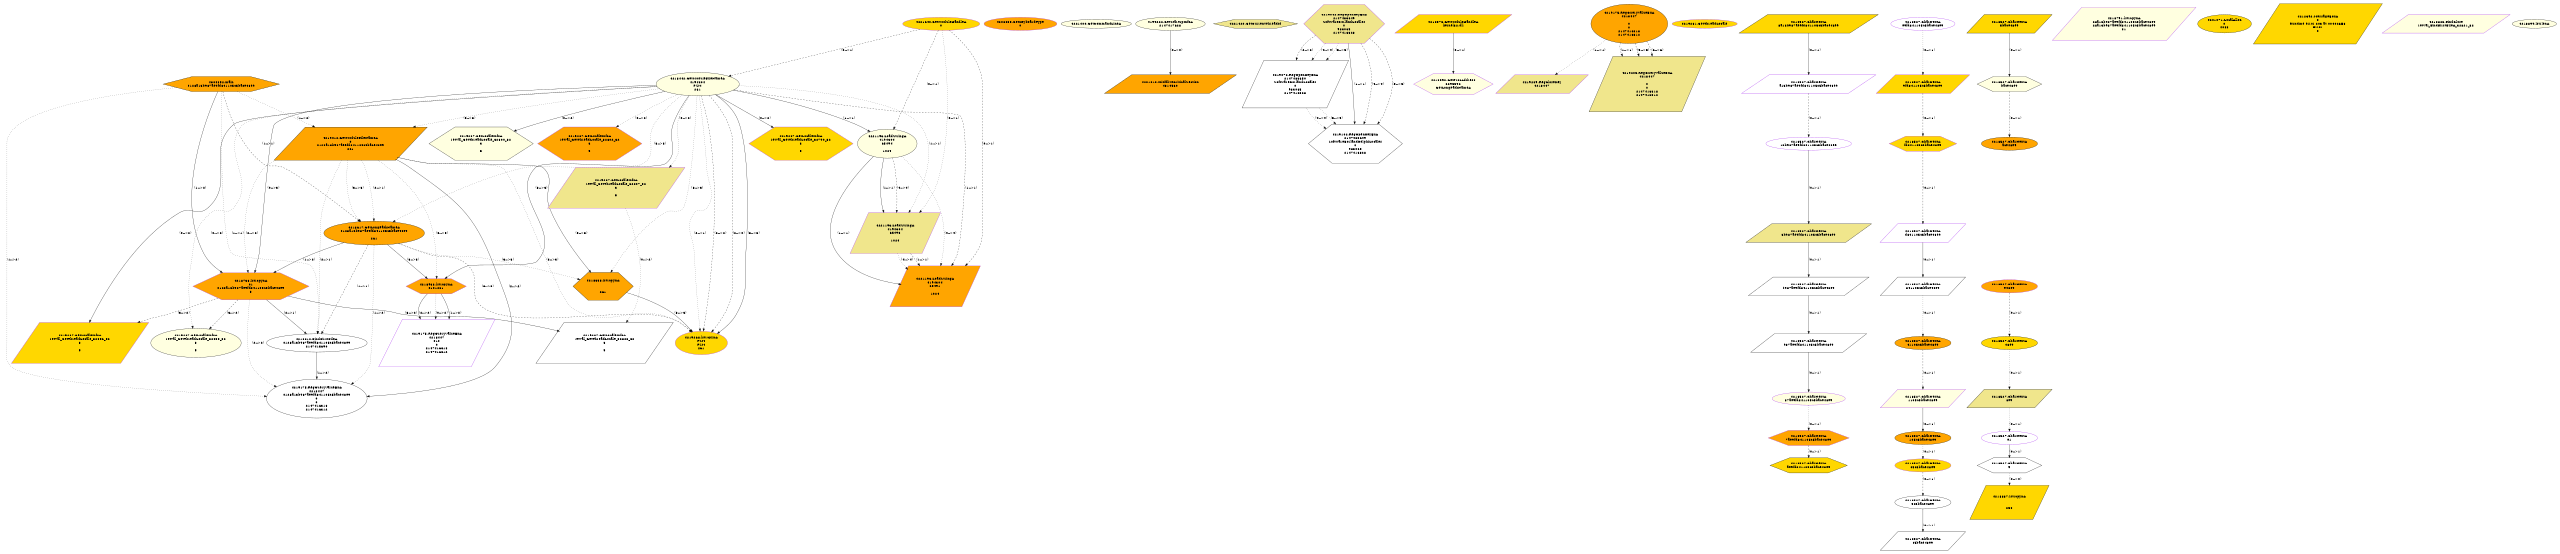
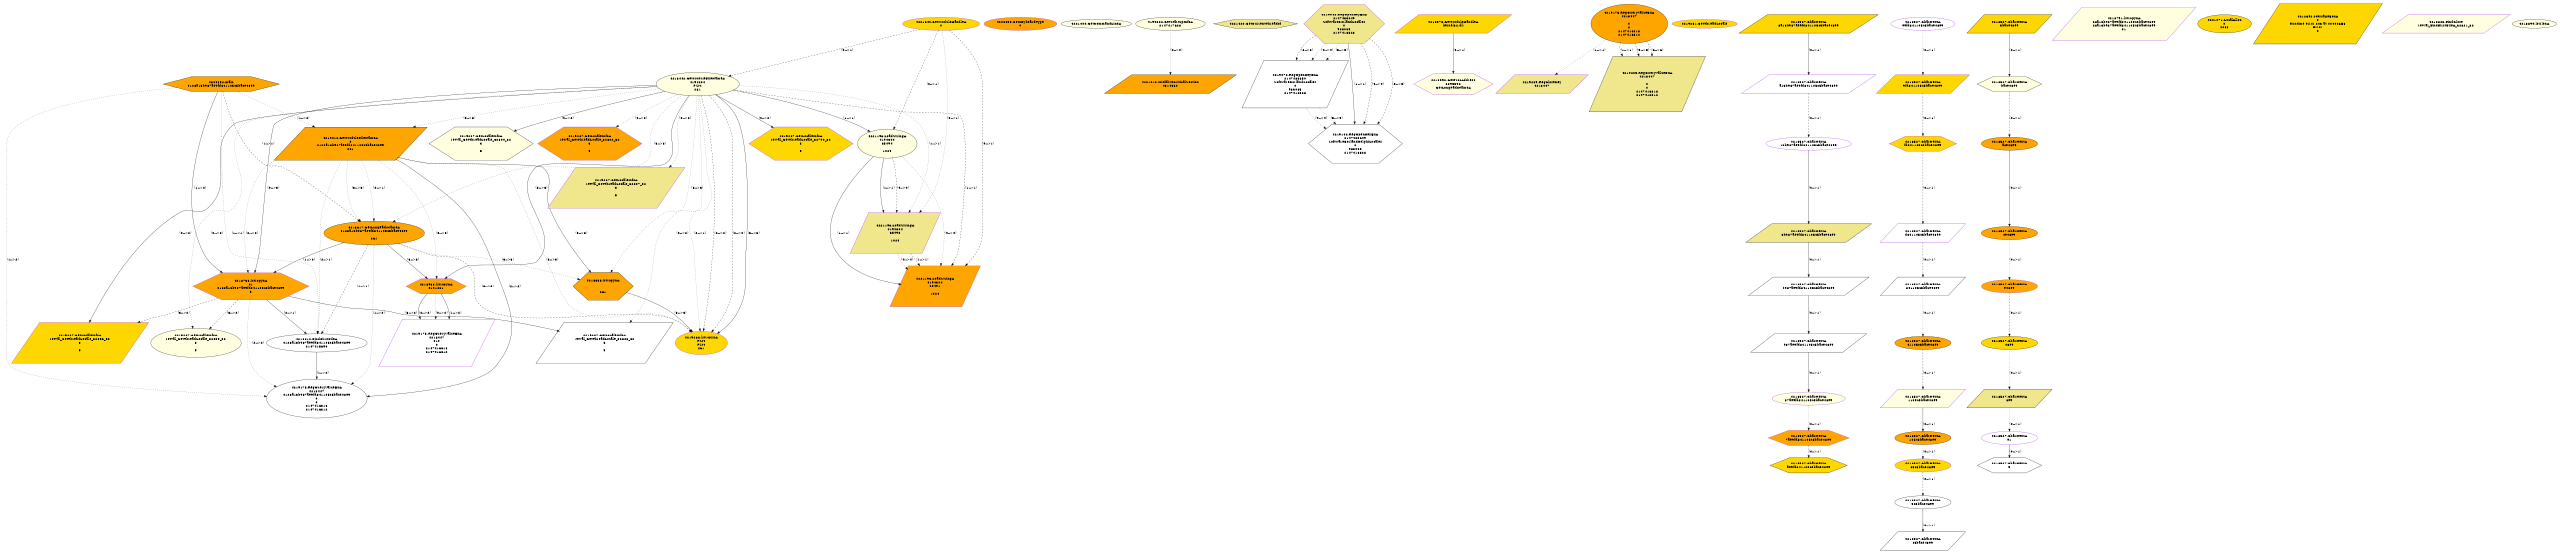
edge "4199222.GetStartupInfoA 2147417628" -> "4201010.InitializeCriticalSection 4314560": style solid -> dotted
node "4218527.CharNextA ce48e9": added
edge "4218527.CharNextA d841105c5bace48e9" -> "4218527.CharNextA 841105c5bace48e9": style solid -> dashed
edge "4219287.GetLocaleInfoA retval_GetThreadLocale_32807_32 3 5" -> "4219287.GetLocaleInfoA retval_GetThreadLocale_32828_32 3 5": now "4218442.GetModuleFileNameA 4194304 PZM 261" -> "4219287.GetLocaleInfoA retval_GetThreadLocale_32828_32 3 5"
node "4218887.lstrcpynA 258": removed
